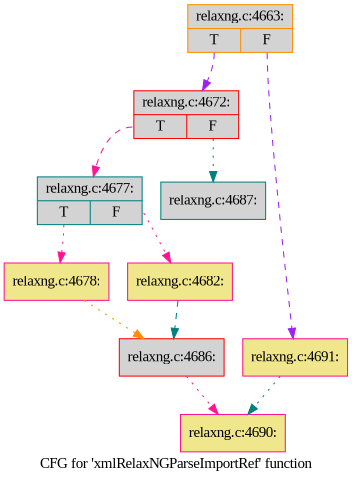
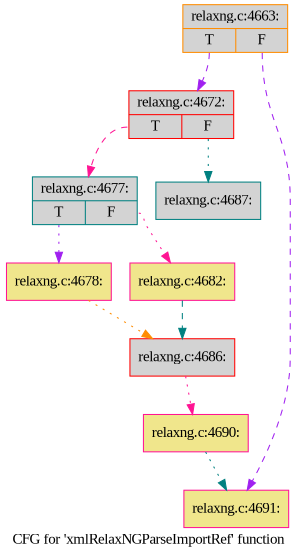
edge "relaxng.c:4677:" -> "relaxng.c:4678:": color deeppink -> purple
edge "relaxng.c:4691:" -> "relaxng.c:4690:": reversed
